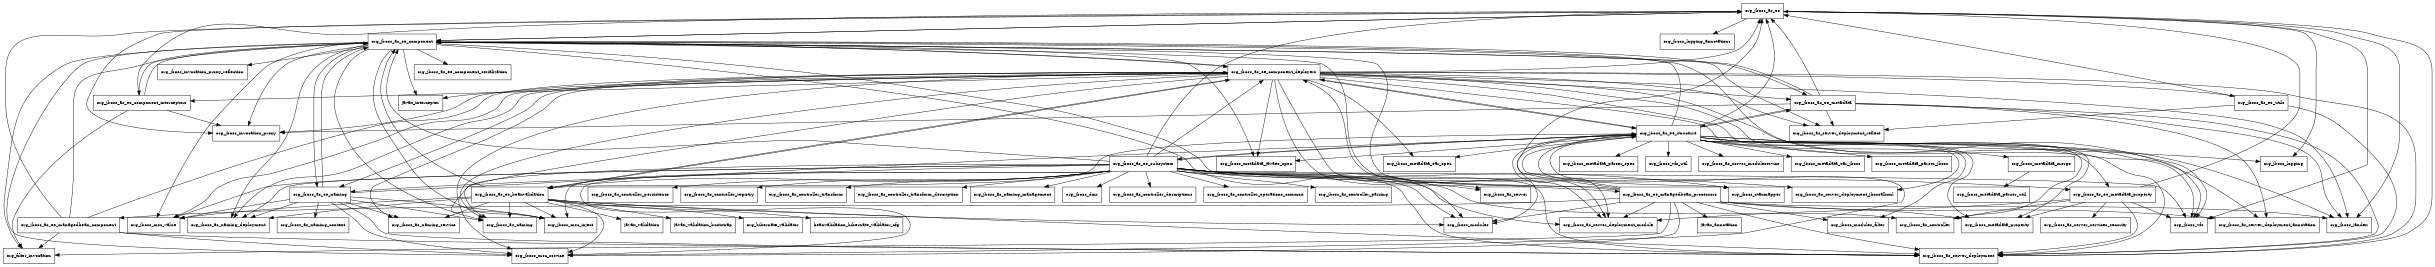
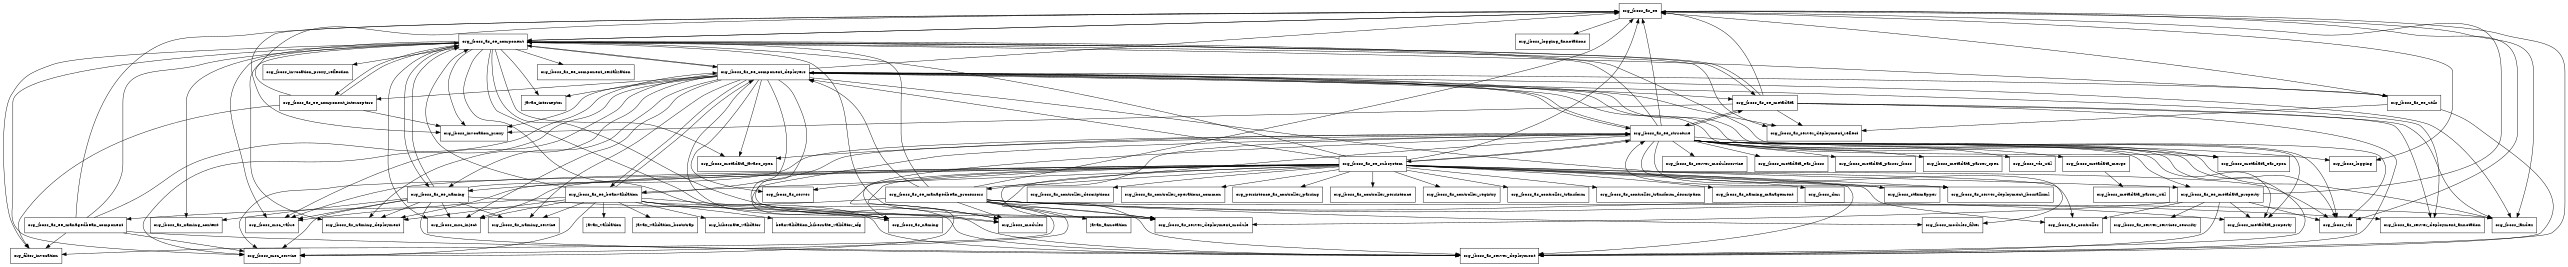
edge "org_jboss_as_ee_component" -> "org_jboss_as_ee_utils": added
edge "org_jboss_as_ee_component" -> "org_jboss_as_naming_context": added
edge "org_jboss_as_ee_structure" -> "org_jboss_staxmapper": reversed
node "org_jboss_as_controller_parsing": label "org_jboss_as_controller_parsing" -> "org_persistence_as_controller_parsing"
